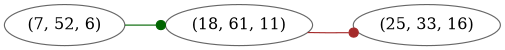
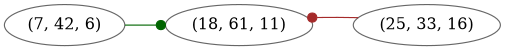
node "(7, 52, 6)": label "(7, 52, 6)" -> "(7, 42, 6)"
edge "(18, 61, 11)" -> "(25, 33, 16)": reversed
